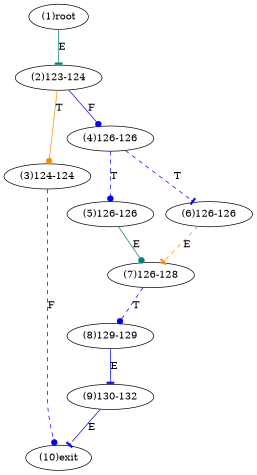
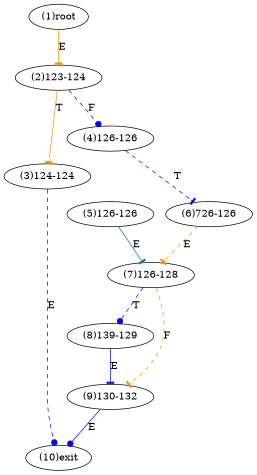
edge "(1)root" -> "(2)123-124": color teal -> darkorange
edge "(2)123-124" -> "(4)126-126": style solid -> dashed
edge "(2)123-124" -> "(3)124-124": arrowhead dot -> tee
edge "(4)126-126" -> "(5)126-126": removed, label "T"
node "(6)126-126": label "(6)126-126" -> "(6)726-126"
edge "(5)126-126" -> "(7)126-128": arrowhead dot -> tee
edge "(3)124-124" -> "(10)exit": label "F" -> "E"
node "(8)129-129": label "(8)129-129" -> "(8)139-129"
edge "(7)126-128" -> "(9)130-132": added, label "F"
edge "(9)130-132" -> "(10)exit": arrowhead tee -> dot
